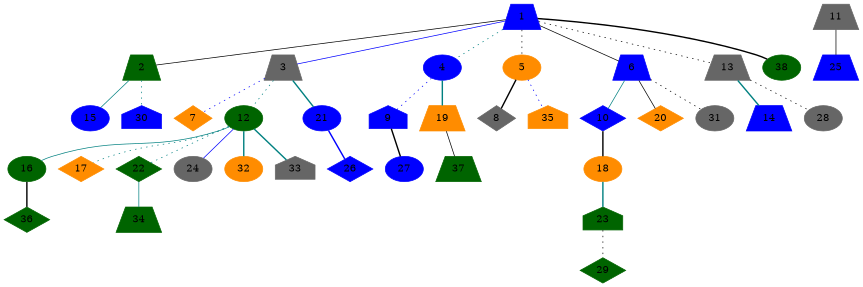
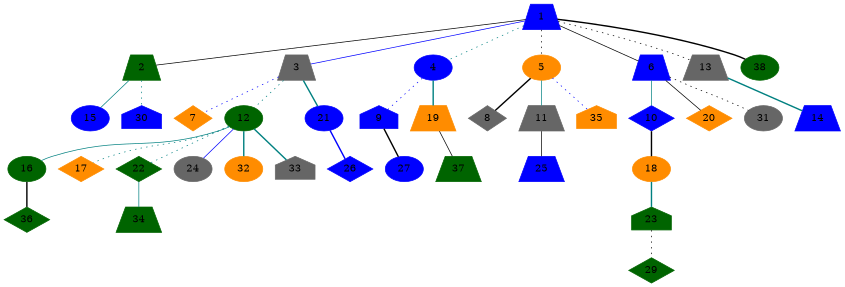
edge "5" -- "11": added
node "28": removed
